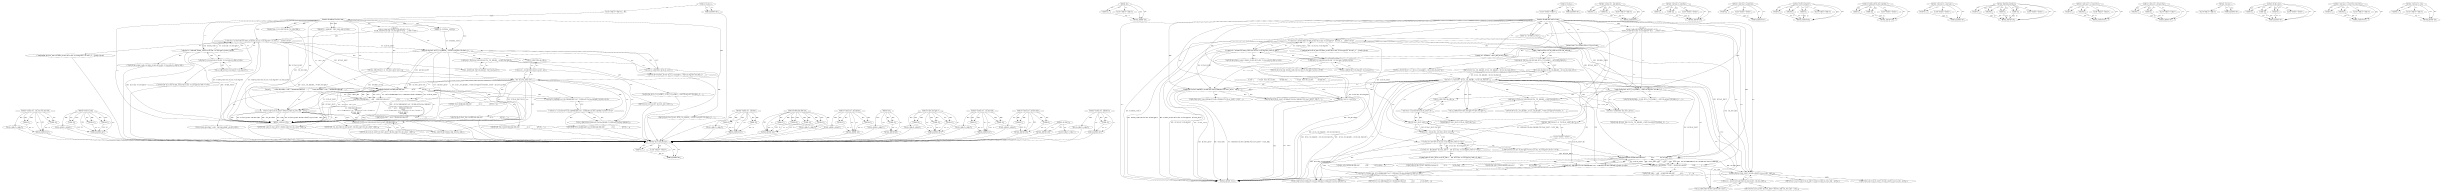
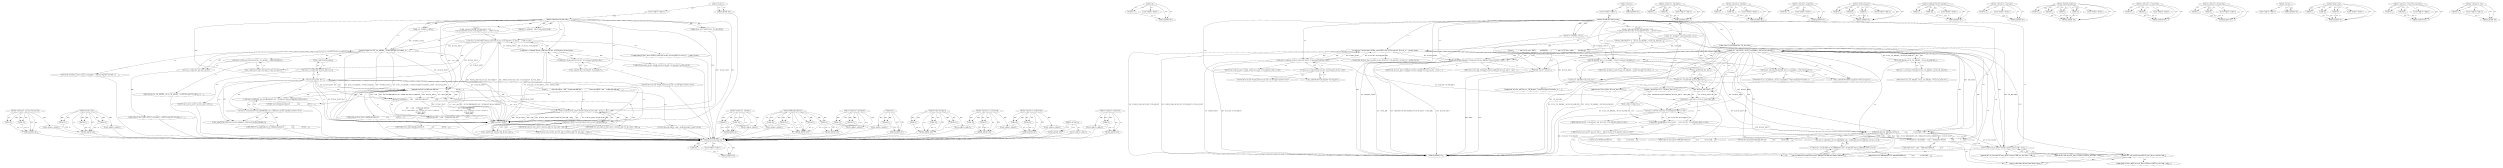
node "(FIELD_IDENTIFIER,printing_enabled,printing_enabled)": removed
node "(CONTROL_STRUCTURE,IF,if (printer_query.get()))": removed
